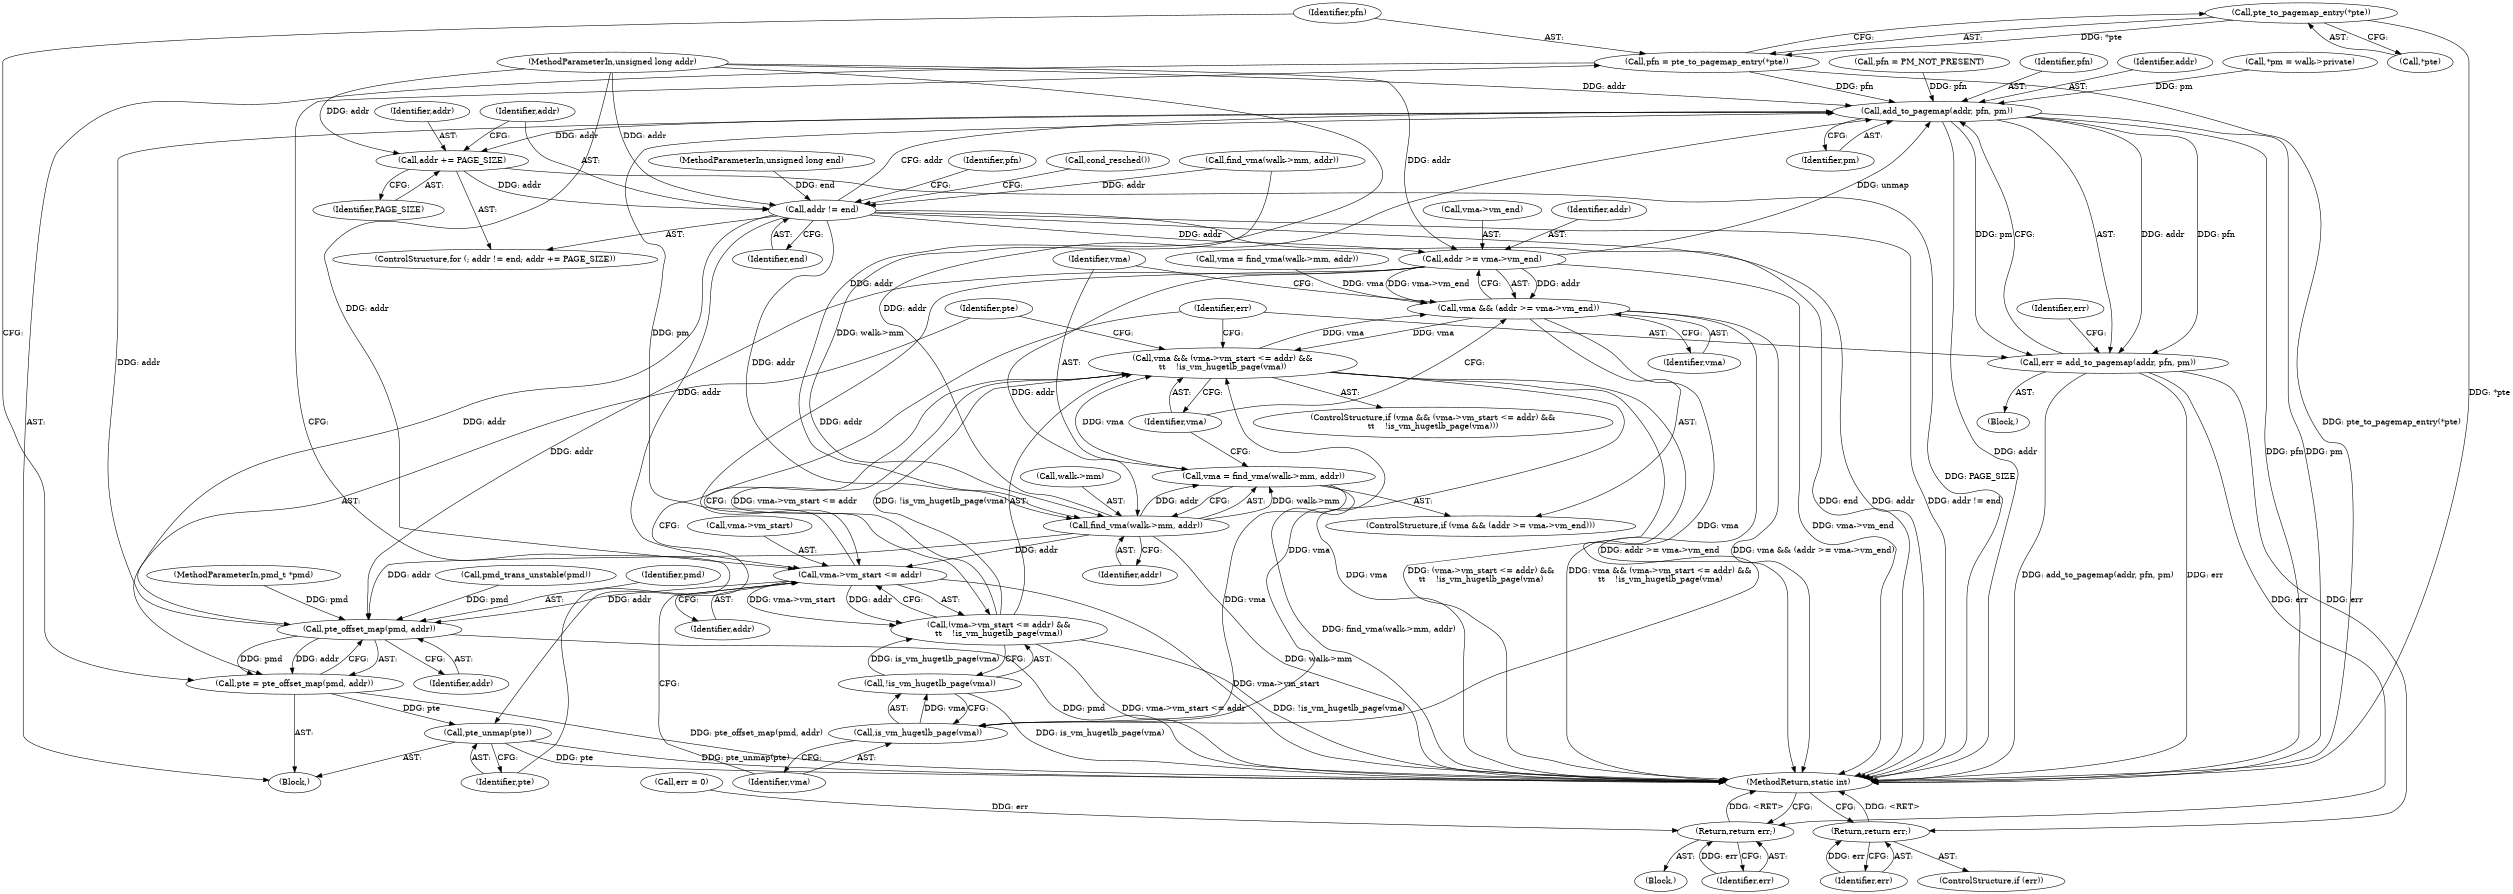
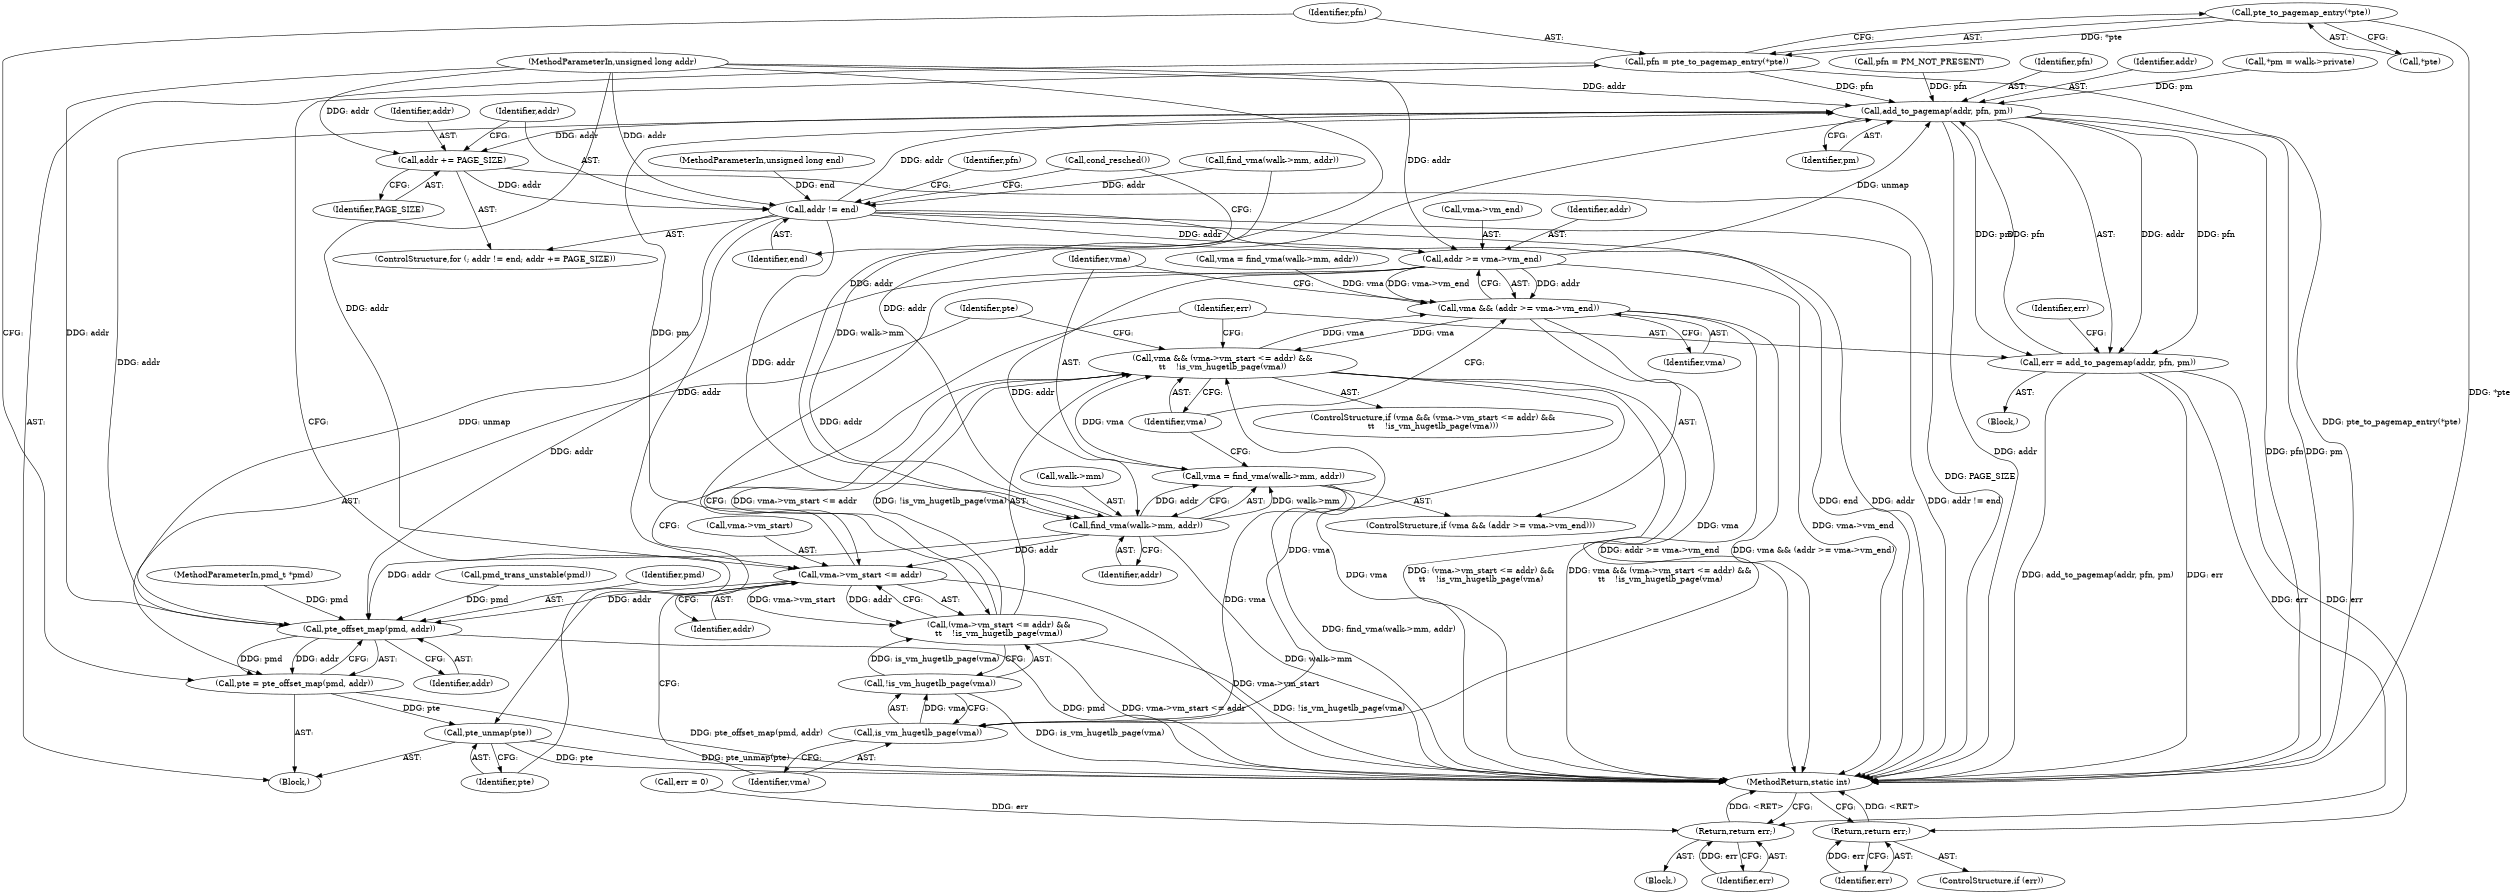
edge "(Call,addr != end)" -> "(Call,add_to_pagemap(addr, pfn, pm))": label "CFG: addr" -> "DDG: addr"
edge "(Call,addr != end)" -> "(Identifier,end)": now "(Call,cond_resched())" -> "(Identifier,end)"
edge "(MethodParameterIn,unsigned long addr)" -> "(Call,pte_offset_map(pmd, addr))": added, label "DDG: addr"
edge "(Call,err = add_to_pagemap(addr, pfn, pm))" -> "(Call,add_to_pagemap(addr, pfn, pm))": label "CFG: " -> "DDG: pfn"
edge "(Call,addr != end)" -> "(Call,pte_offset_map(pmd, addr))": label "DDG: addr" -> "DDG: unmap"
